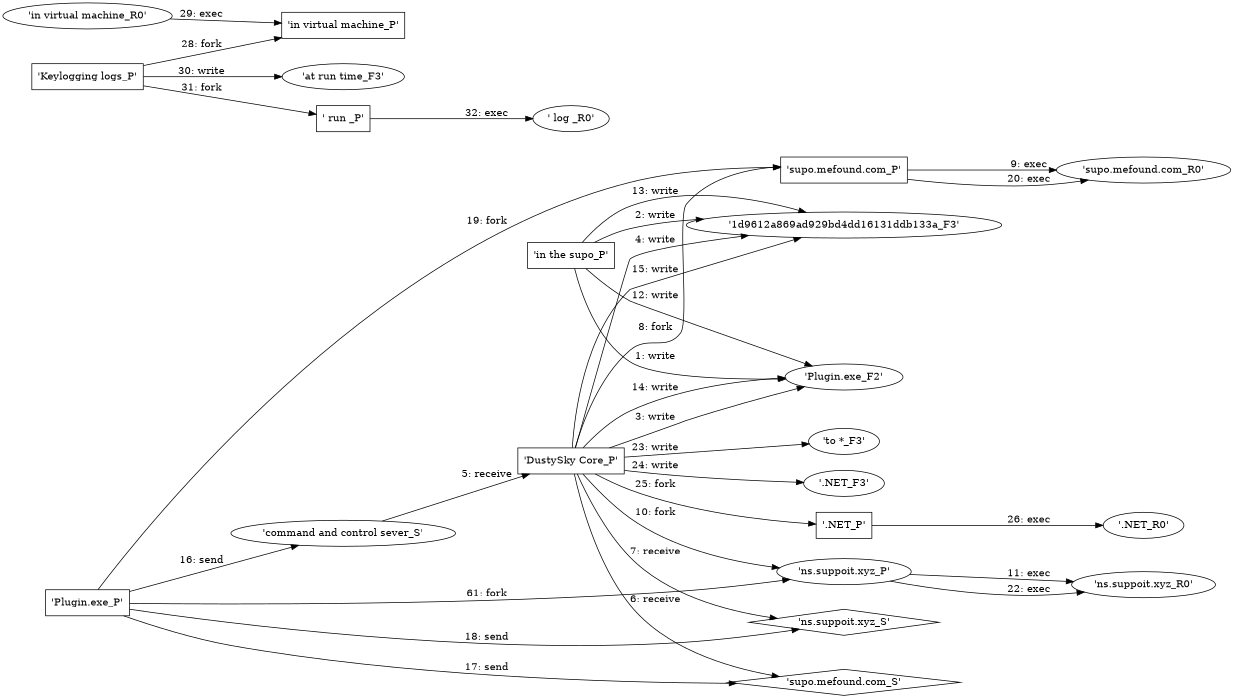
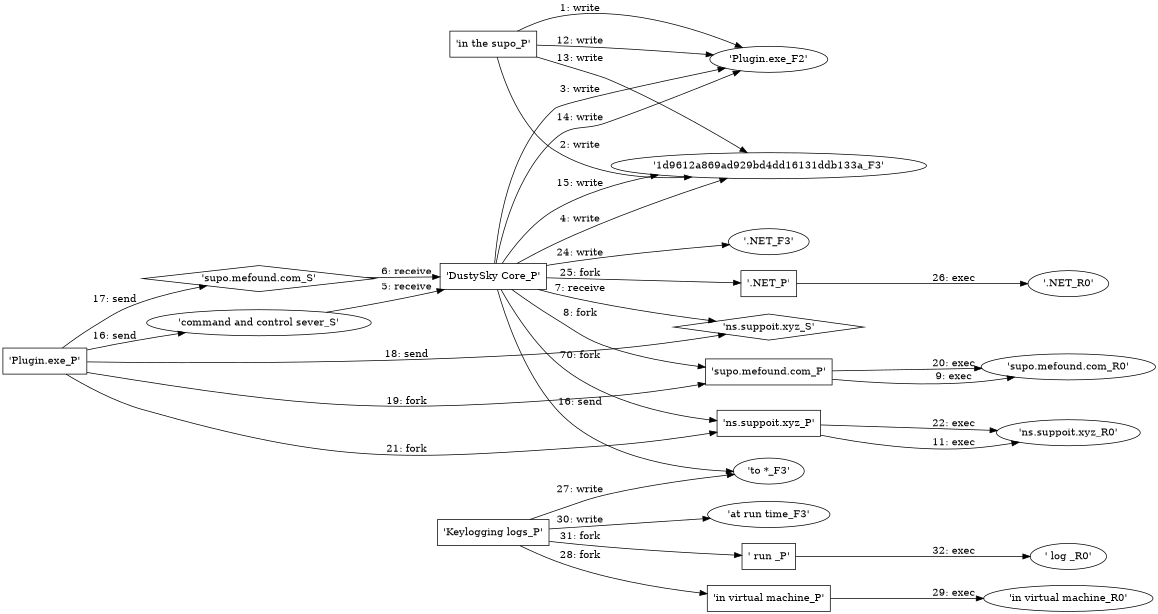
edge "'in virtual machine_R0'" -> "'in virtual machine_P'": reversed
edge "'DustySky Core_P'" -> "'to *_F3'": label "23: write" -> "16: send"
edge "'Keylogging logs_P'" -> "'to *_F3'": added, label "27: write"
edge "'DustySky Core_P'" -> "'ns.suppoit.xyz_P'": label "10: fork" -> "70: fork"
node "'ns.suppoit.xyz_P'": shape ellipse -> box
edge "'Plugin.exe_P'" -> "'ns.suppoit.xyz_P'": label "61: fork" -> "21: fork"
edge "'DustySky Core_P'" -> "'supo.mefound.com_S'": reversed
